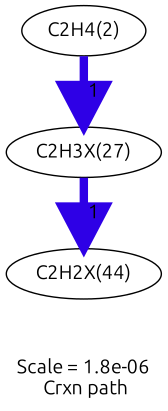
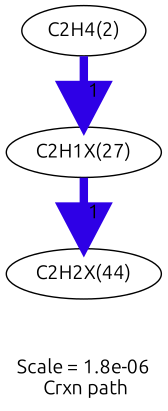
node "C2H3X(27)": label "C2H3X(27)" -> "C2H1X(27)"
